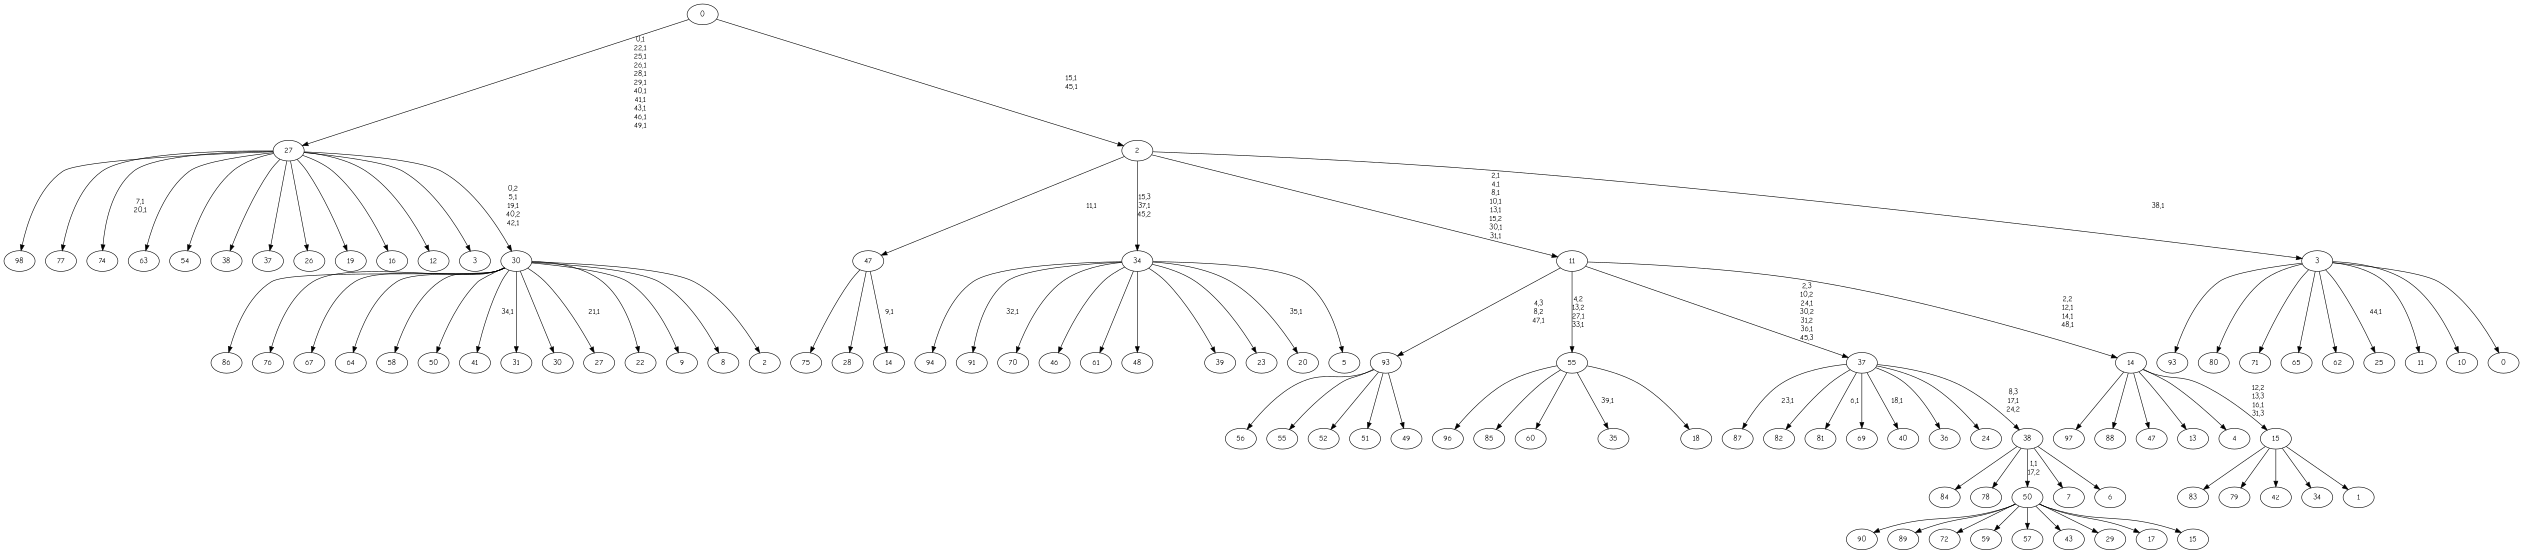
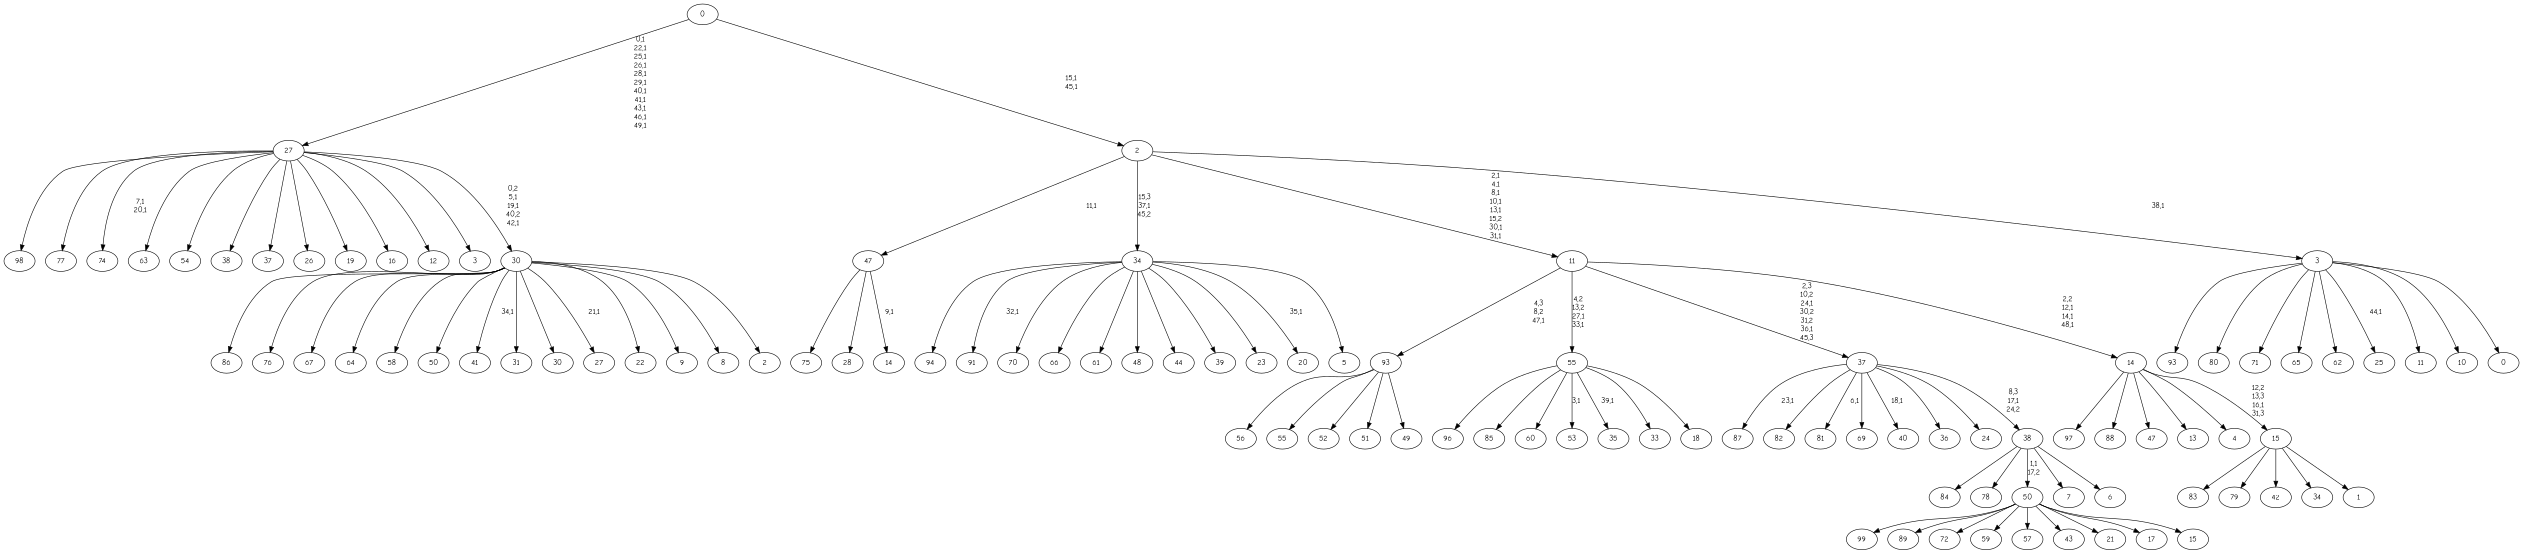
node "46": label "46" -> "66"
node "44": added
node "53": added
node "33": added
node "90": label "90" -> "99"
node "29": label "29" -> "21"
